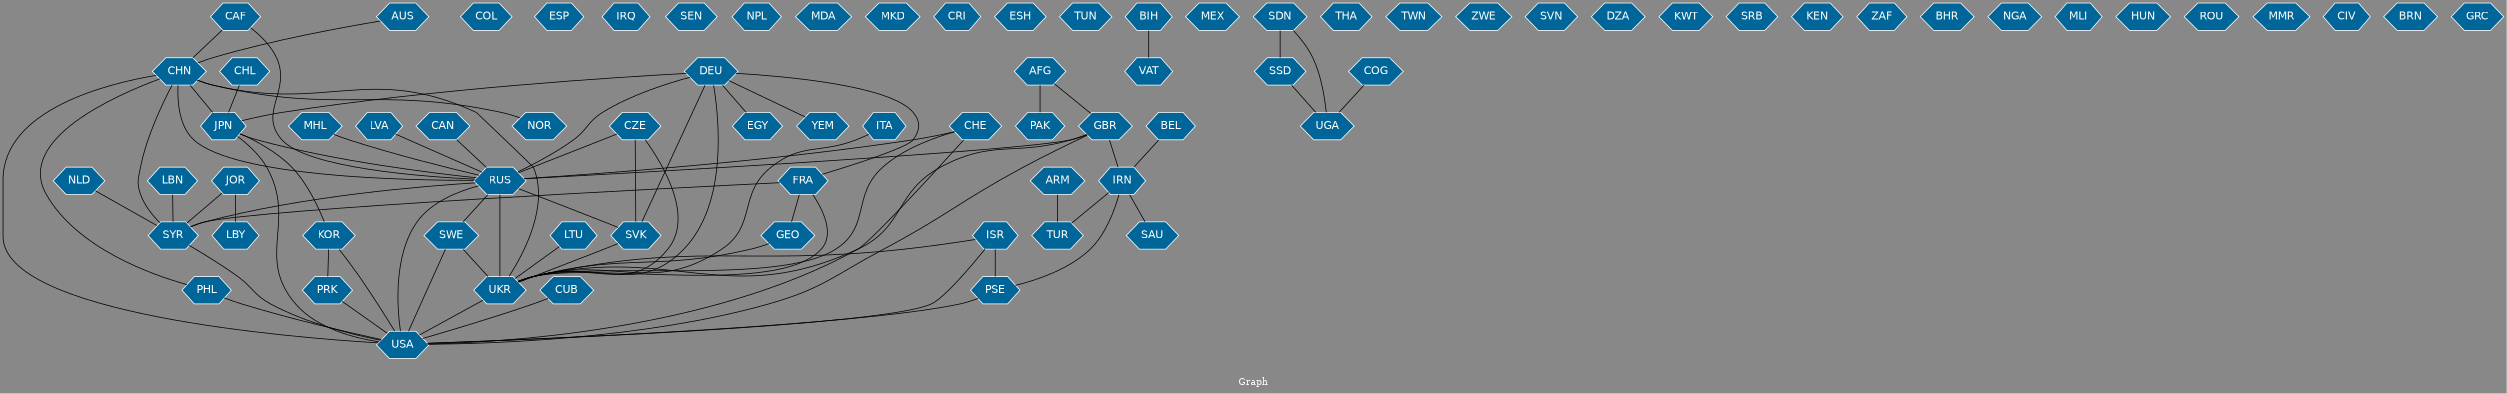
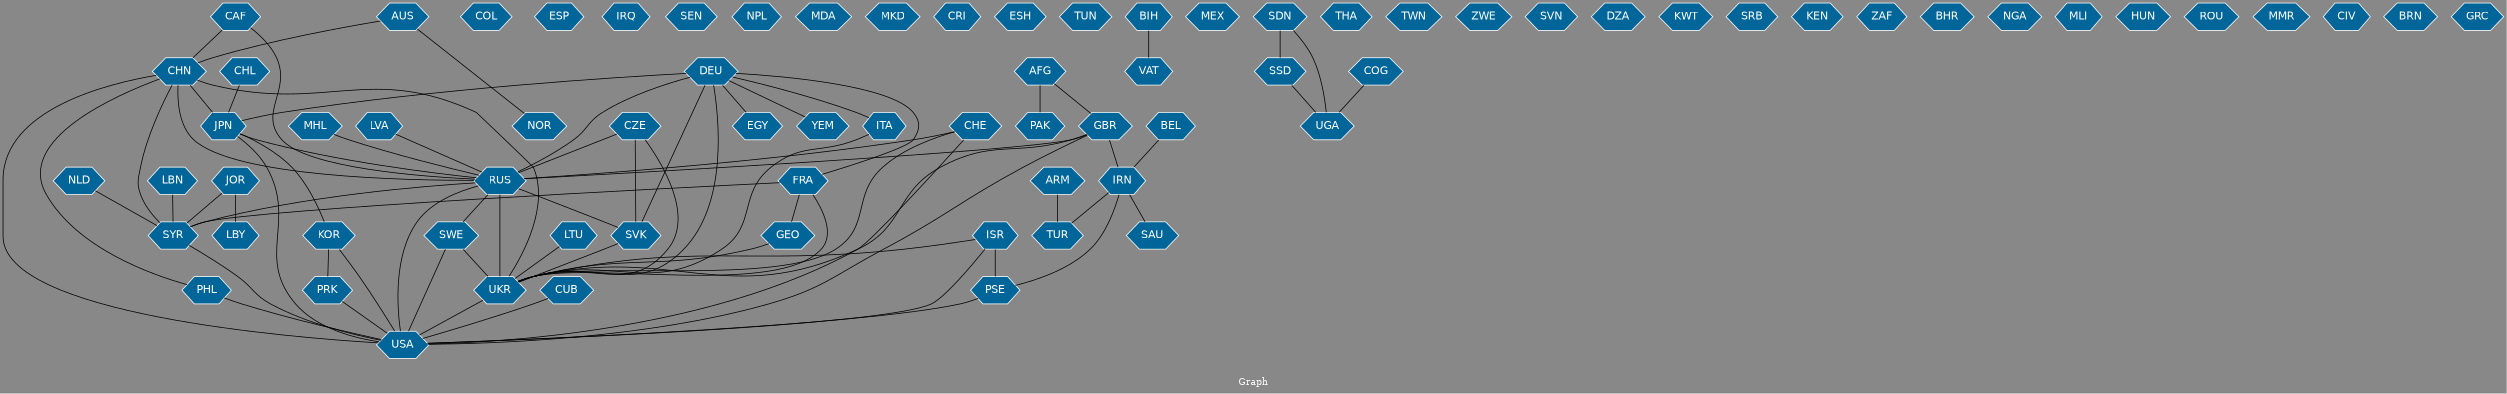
edge "DEU" -- "ITA": added
edge "CHN" -- "NOR": now "AUS" -- "NOR"
node "CAN": removed
